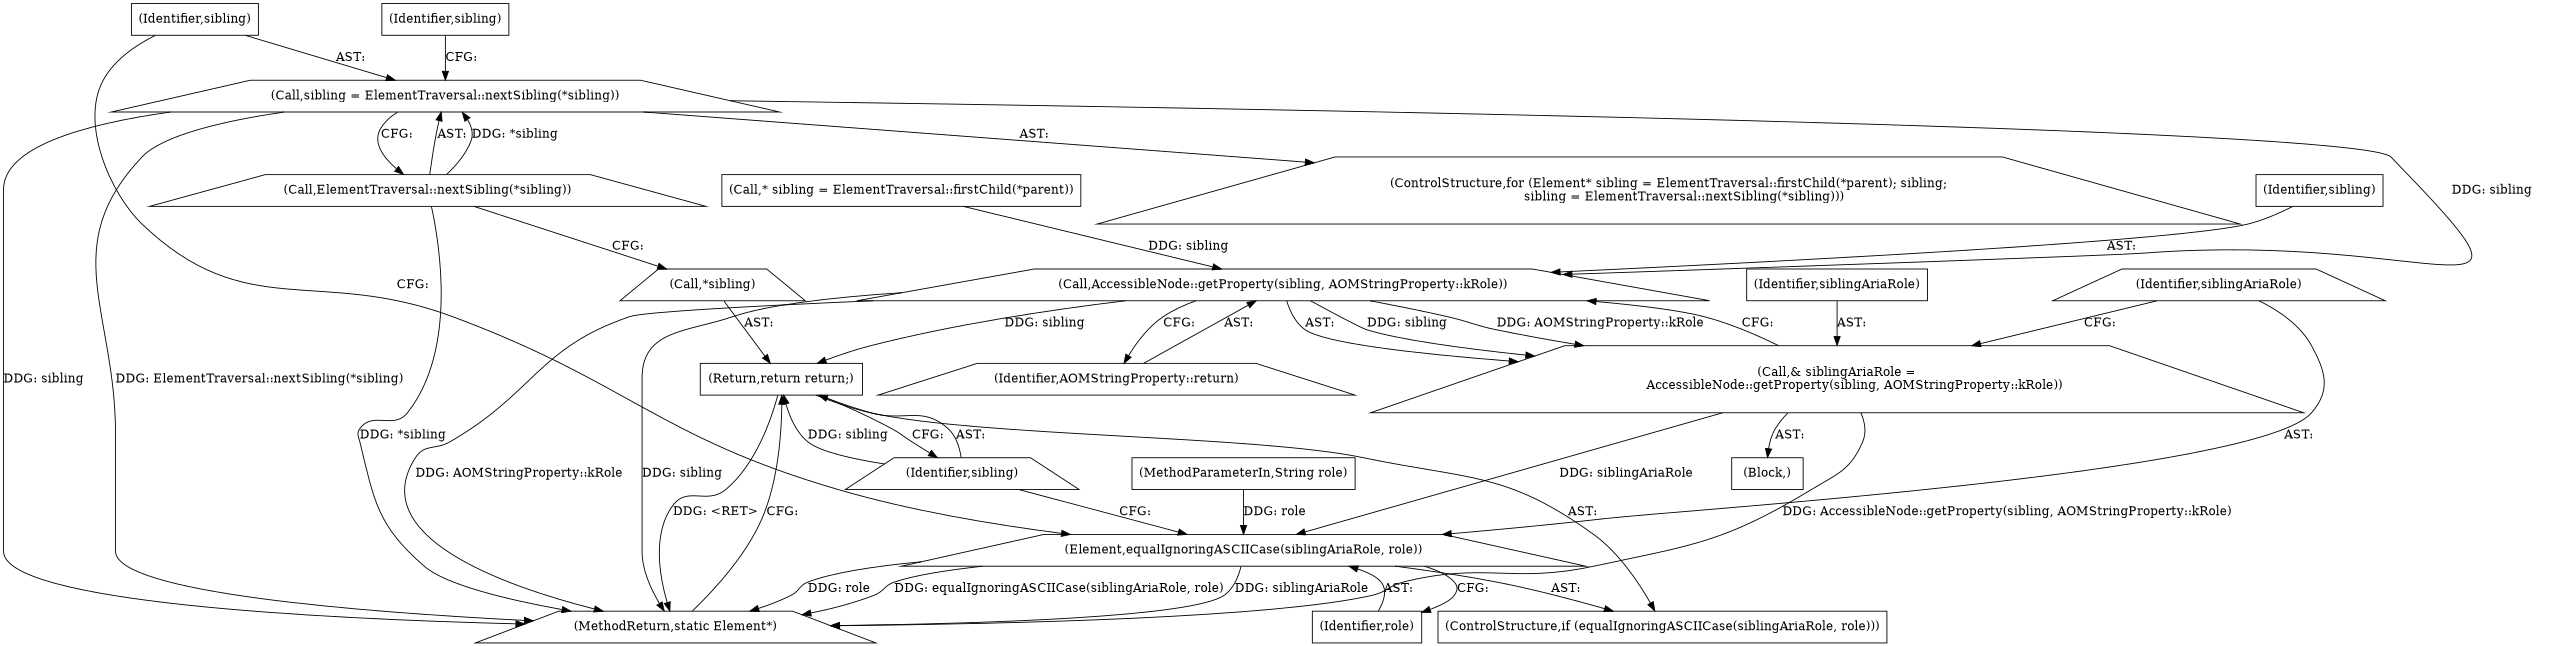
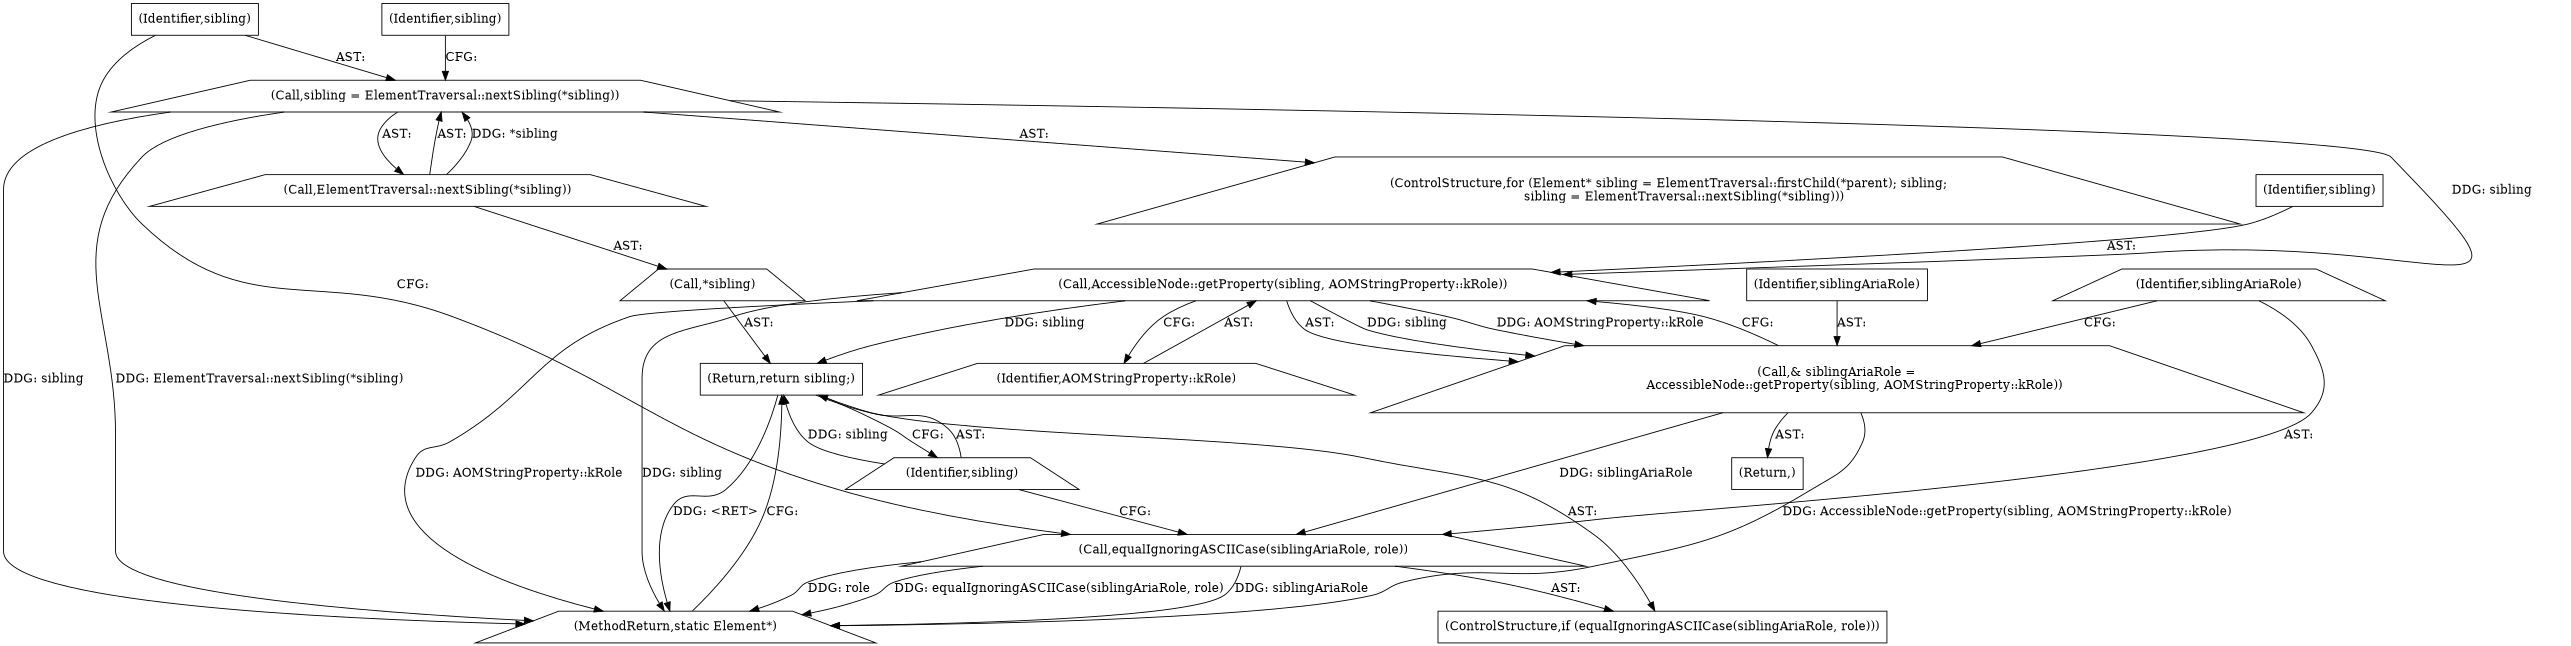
edge "(Call,sibling = ElementTraversal::nextSibling(*sibling))" -> "(Call,ElementTraversal::nextSibling(*sibling))": label "CFG: " -> "AST: "
node "(Call,* sibling = ElementTraversal::firstChild(*parent))": removed
edge "(Call,ElementTraversal::nextSibling(*sibling))" -> "(Call,*sibling)": label "CFG: " -> "AST: "
node "(Return,return return;)": label "(Return,return return;)" -> "(Return,return sibling;)"
node "(Identifier,AOMStringProperty::return)": label "(Identifier,AOMStringProperty::return)" -> "(Identifier,AOMStringProperty::kRole)"
edge "(Call,ElementTraversal::nextSibling(*sibling))" -> "(MethodReturn,static Element*)": removed, label "DDG: *sibling"
node "(MethodParameterIn,String role)": removed
node "(Block,)": label "(Block,)" -> "(Return,)"
node "(Element,equalIgnoringASCIICase(siblingAriaRole, role))": label "(Element,equalIgnoringASCIICase(siblingAriaRole, role))" -> "(Call,equalIgnoringASCIICase(siblingAriaRole, role))"
node "(Identifier,role)": removed
